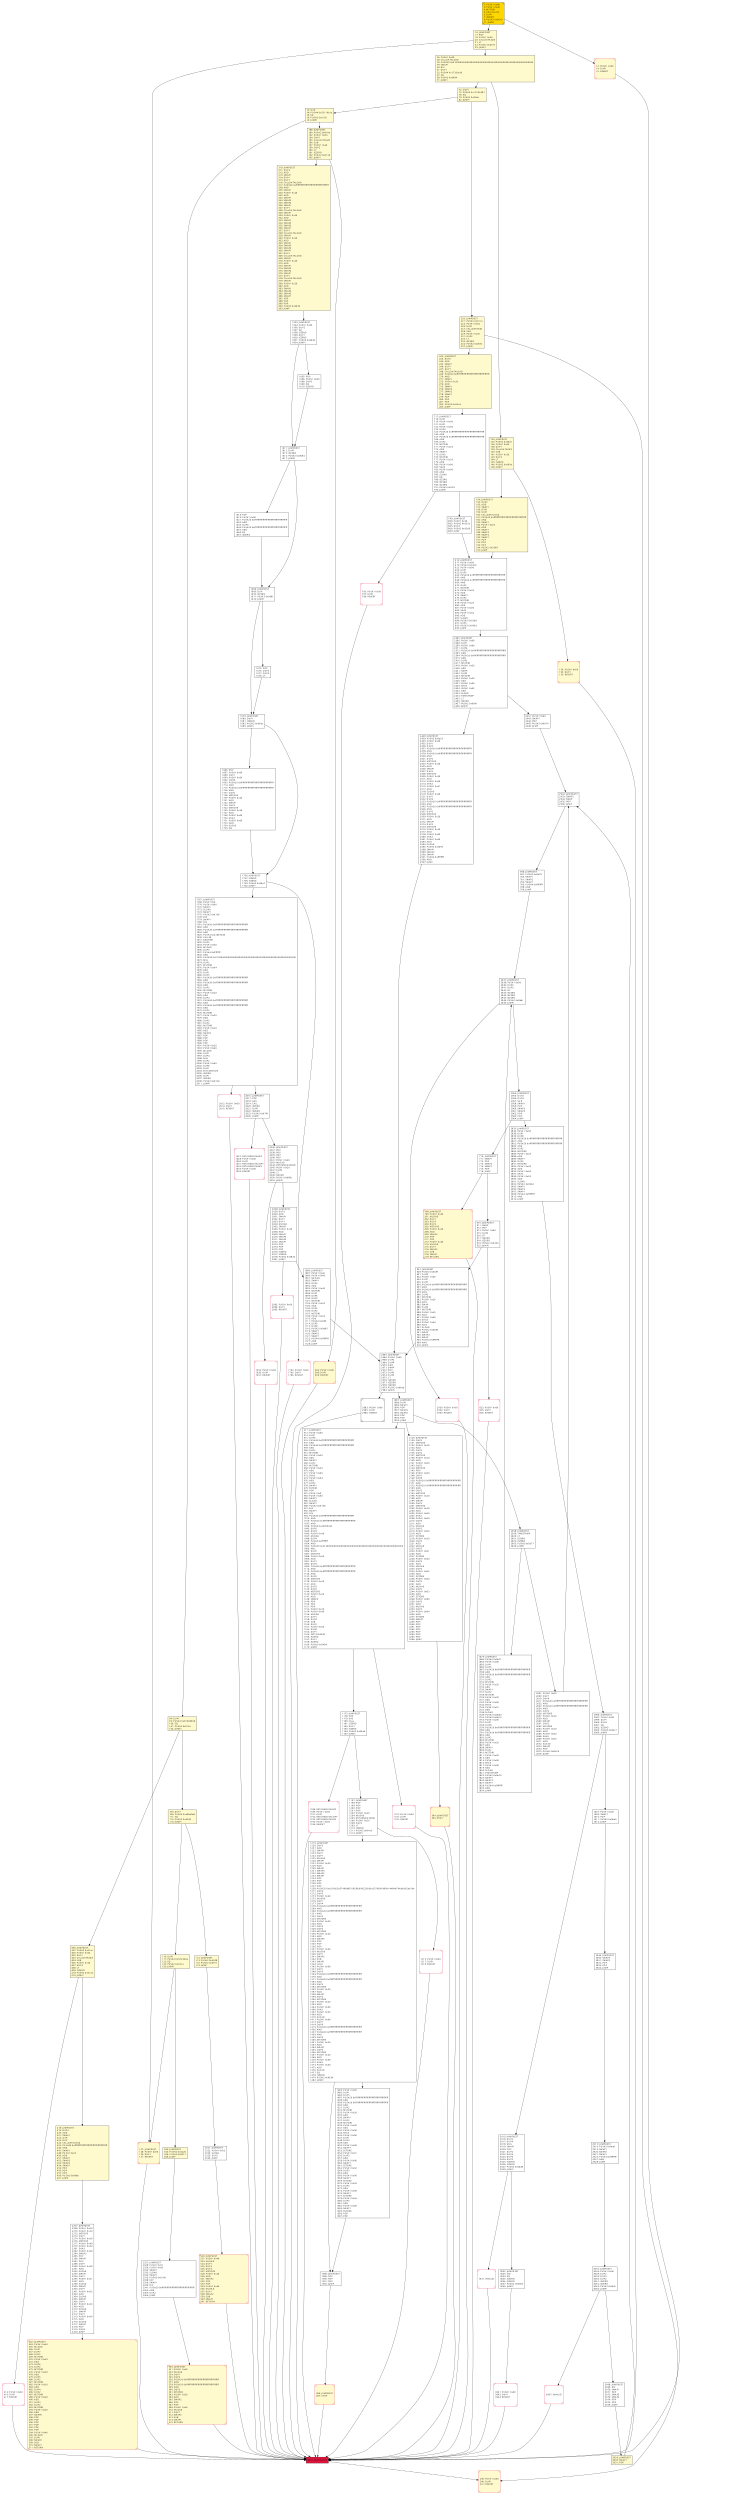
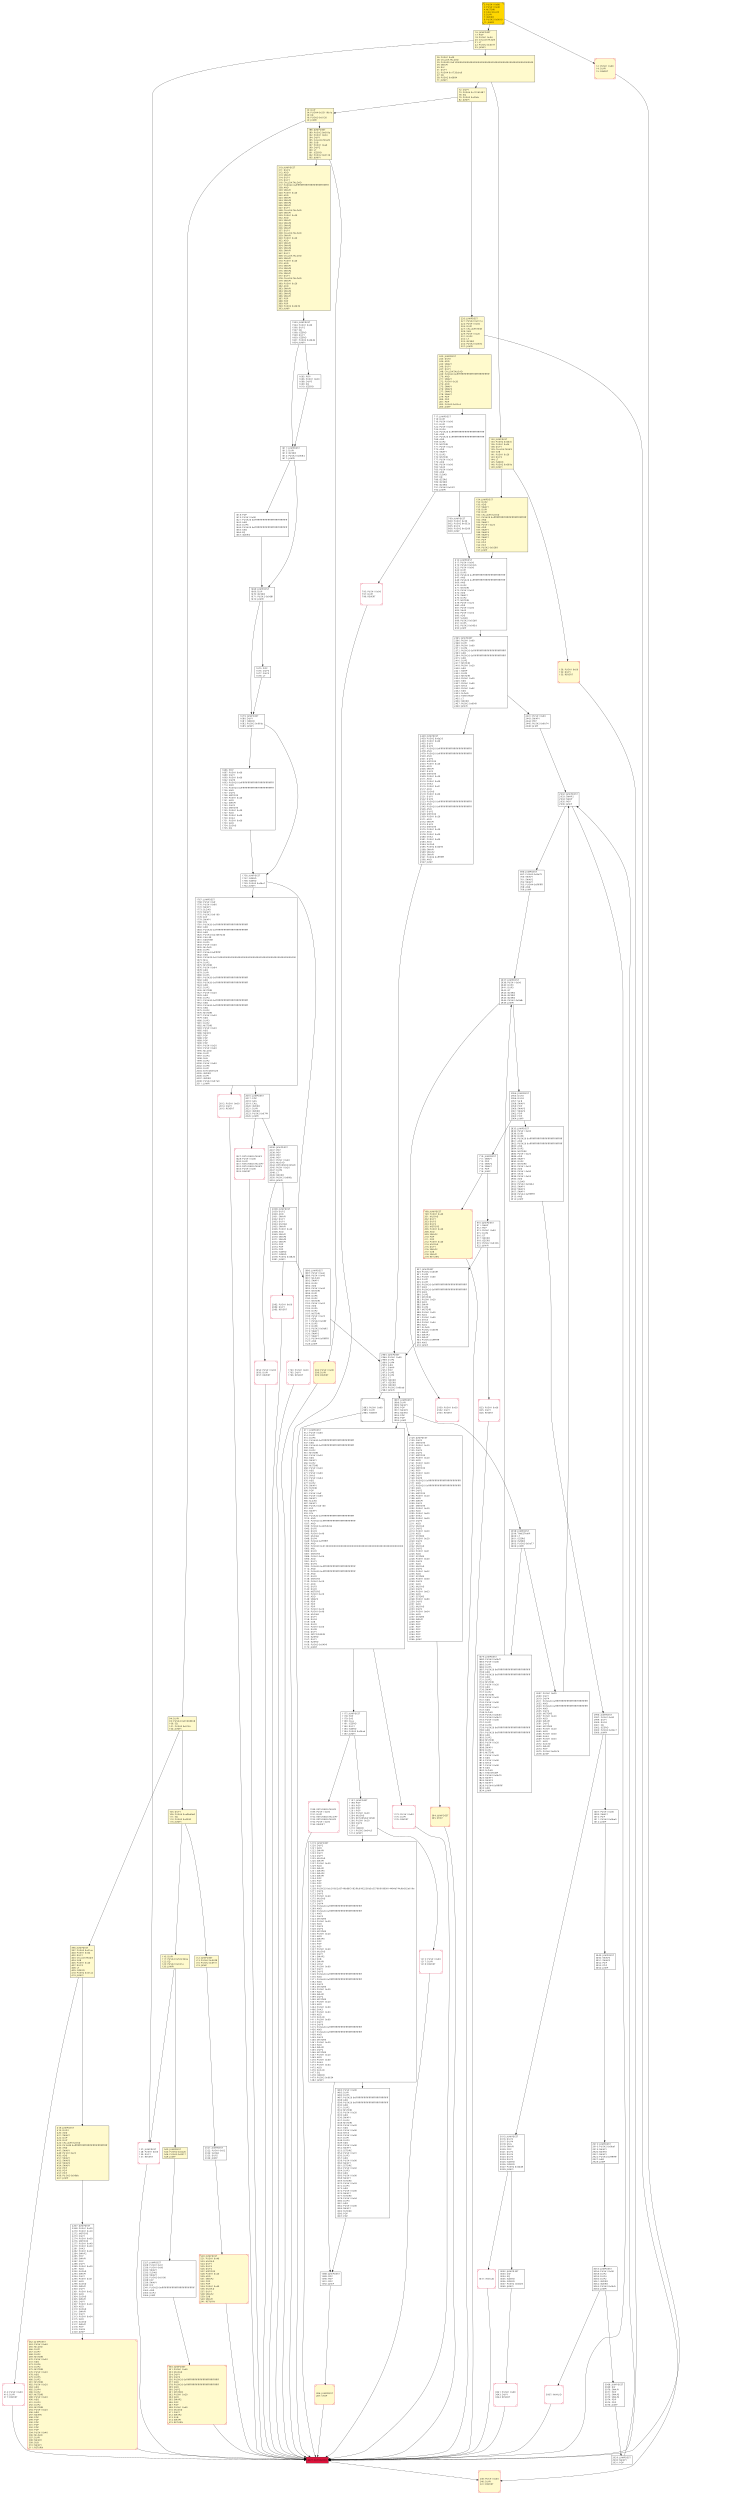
edge "2950: PUSH1 0x00 2952: DUP1 2953: REVERT" -> "3077: EXIT BLOCK": now "2932: JUMPDEST 2933: SWAP2 2934: SWAP1 2935: POP 2936: JUMP" -> "3077: EXIT BLOCK"
node "127: JUMPDEST 128: PUSH1 0x00 130: DUP1 131: REVERT": fillcolor lemonchiffon -> white
node "2929: JUMPDEST 2930: SWAP1 2931: POP": fillcolor lemonchiffon -> white
